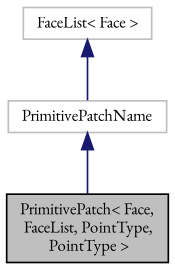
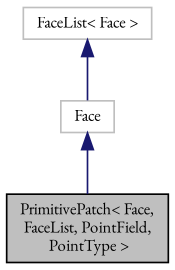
node "PrimitivePatchName": label "PrimitivePatchName" -> "Face"
node "PrimitivePatch< Face, FaceList, PointType, PointType >": label "PrimitivePatch< Face, FaceList, PointType, PointType >" -> "PrimitivePatch< Face, FaceList, PointField, PointType >"
